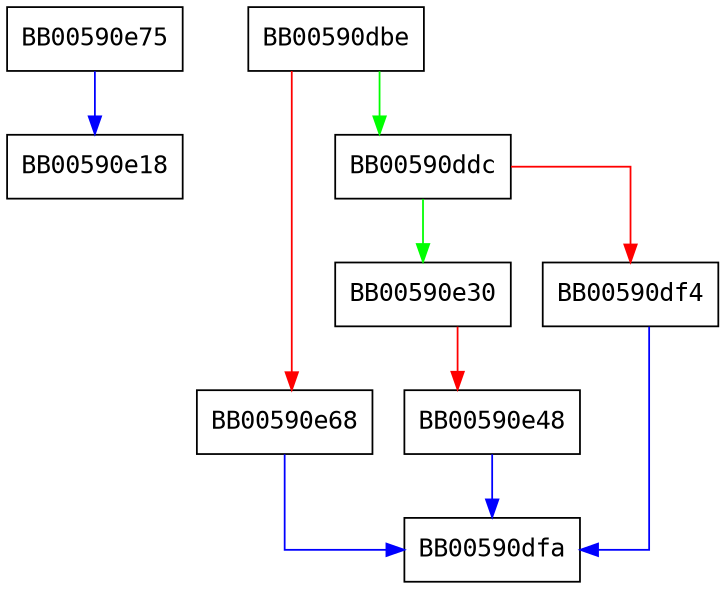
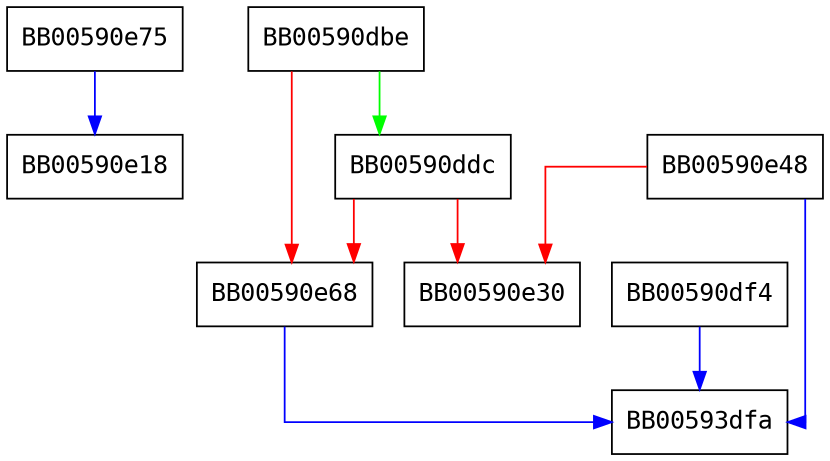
edge "BB00590ddc" -> "BB00590df4": now "BB00590ddc" -> "BB00590e68"
edge "BB00590ddc" -> "BB00590e30": color green -> red
edge "BB00590e30" -> "BB00590e48": reversed
node "BB00590dfa": label "BB00590dfa" -> "BB00593dfa"
